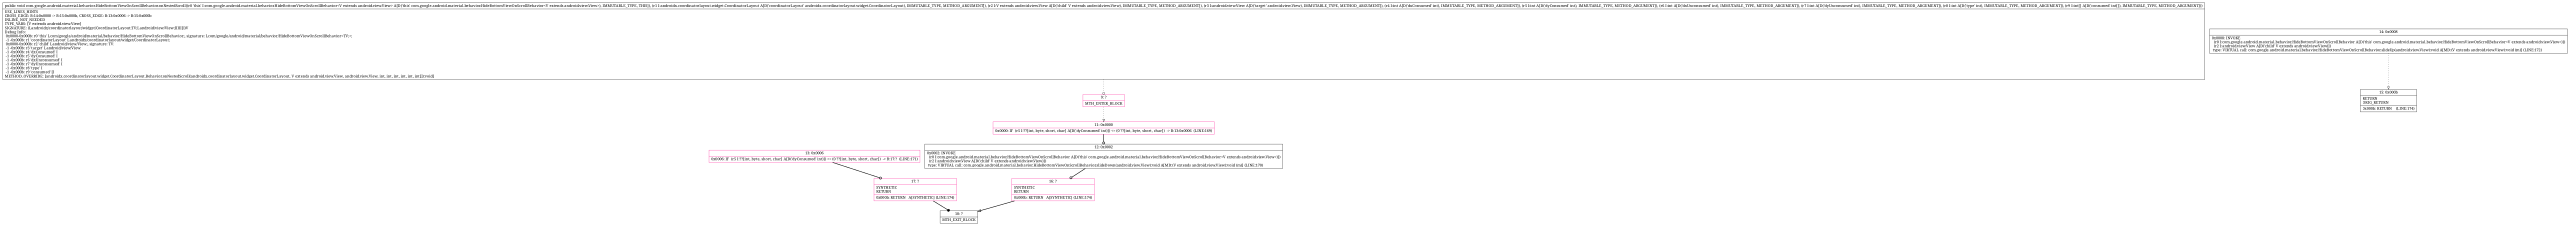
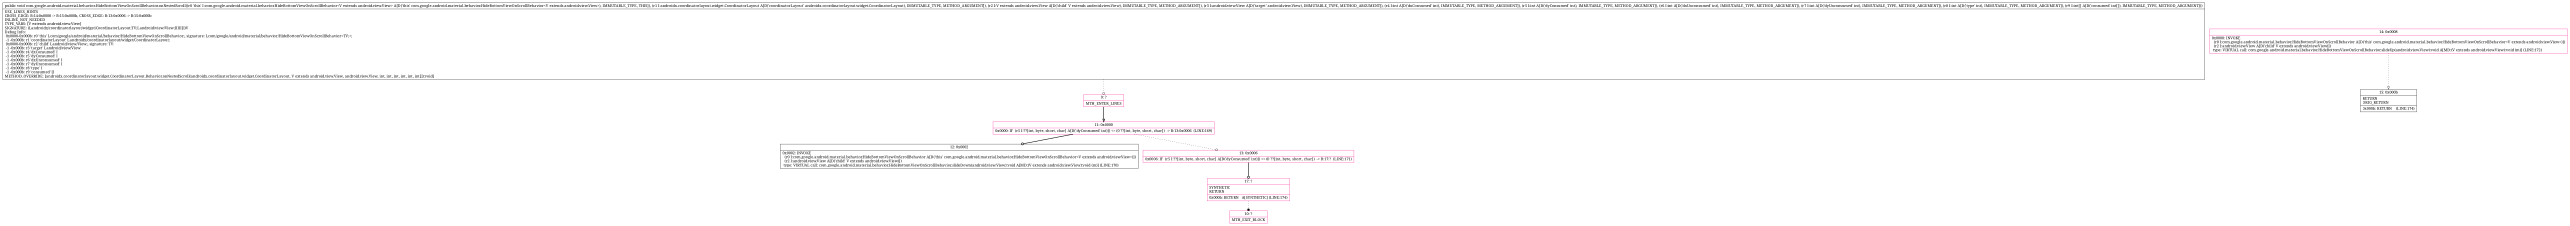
node "14: 0x0008": color black -> deeppink
node "9: ?": text "MTH_ENTER_BLOCK" -> "MTH_ENTER_LINES"
edge "9: ?" -> "11: 0x0000": style dotted -> bold
edge "11: 0x0000" -> "13: 0x0006": added
node "16: ?": removed
edge "17: ?" -> "10: ?": style bold -> dotted
node "10: ?": color black -> deeppink
